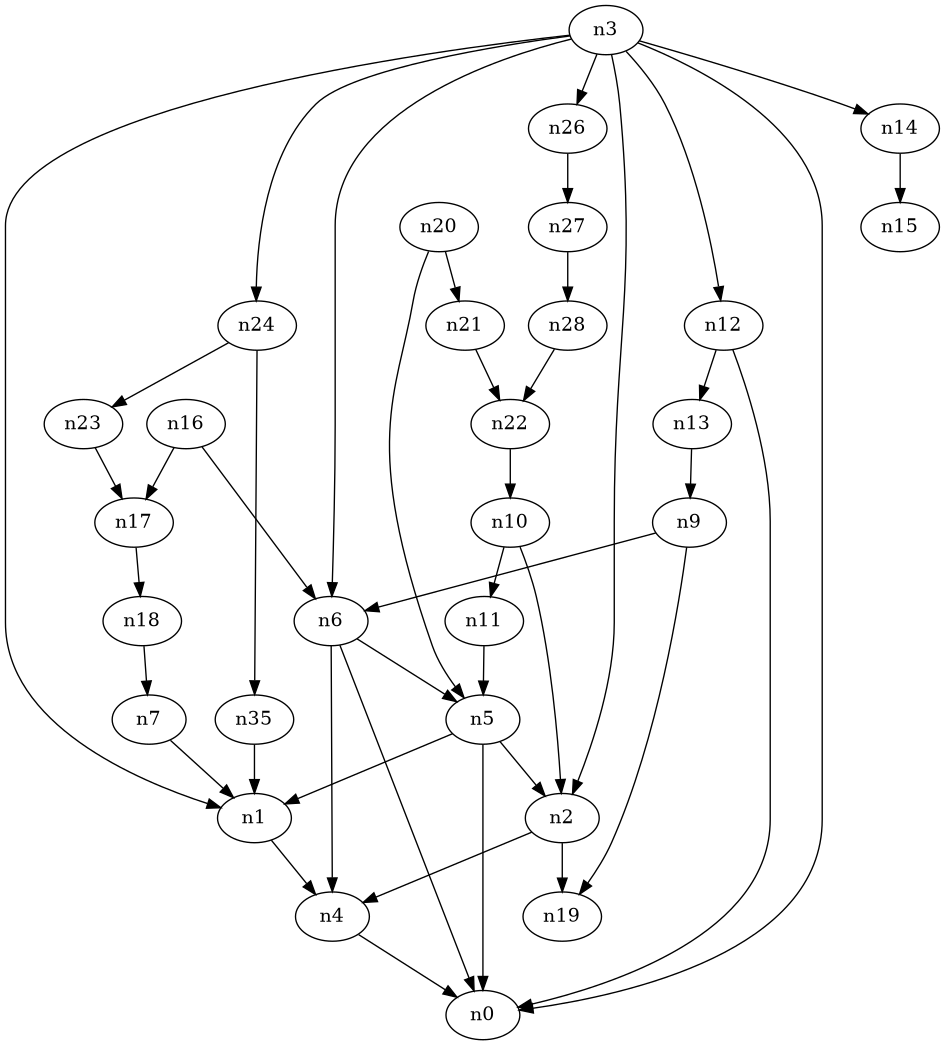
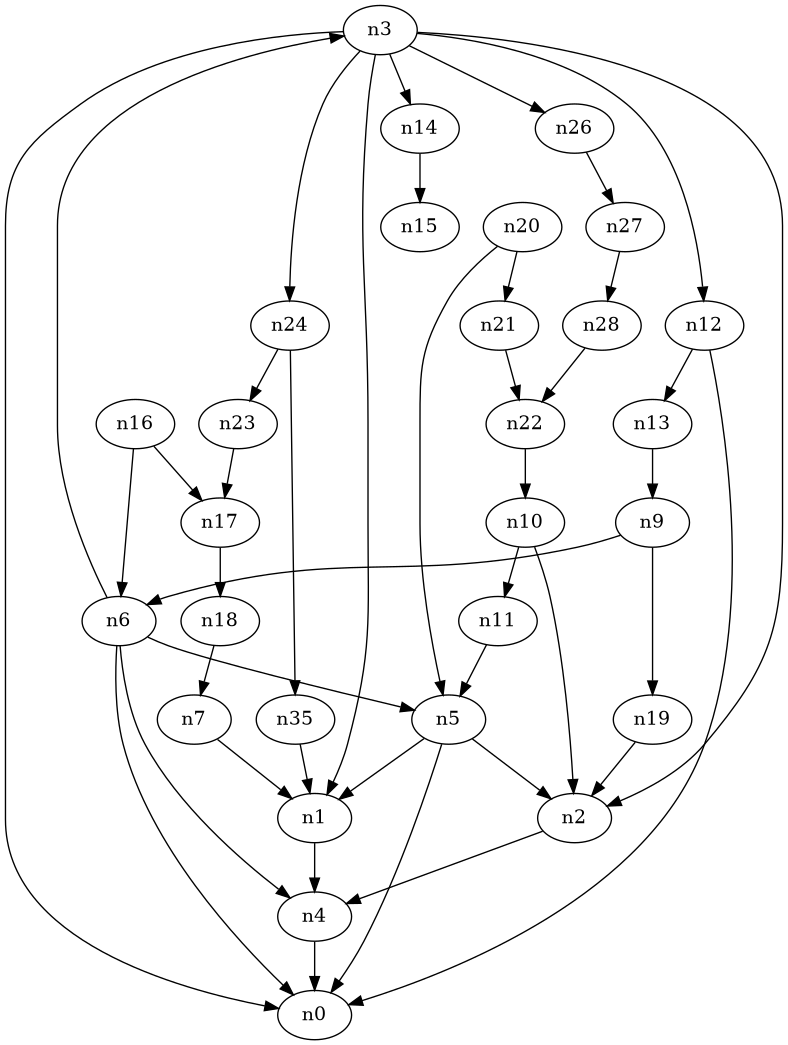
edge "n3" -> "n6": reversed
edge "n2" -> "n19": reversed
